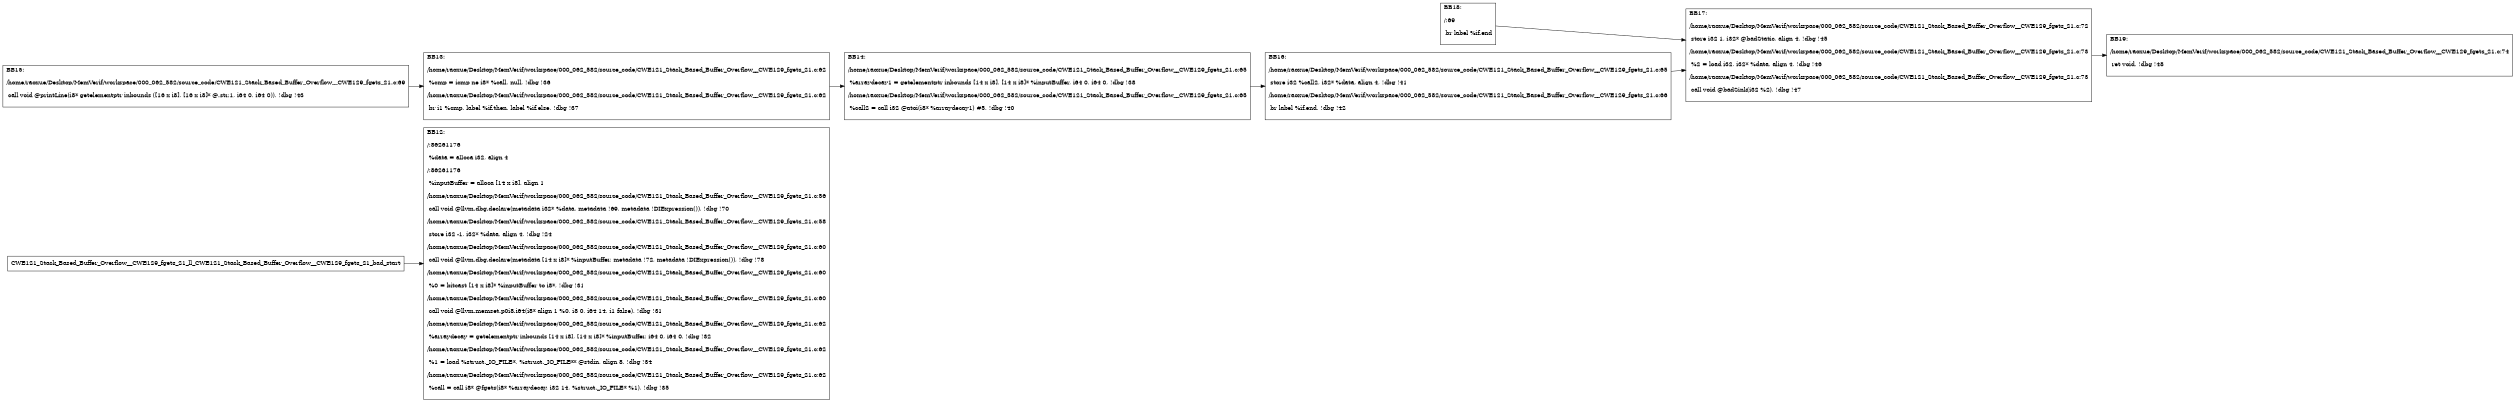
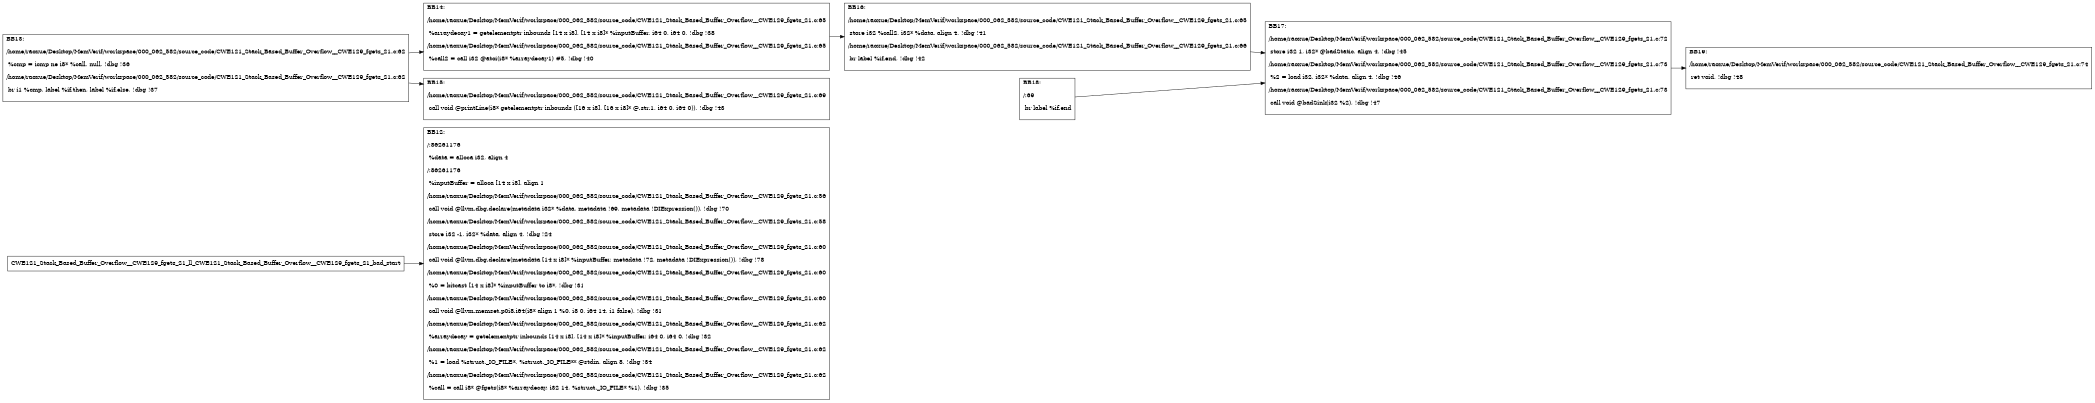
edge "BB15:" -> "BB13:": reversed
